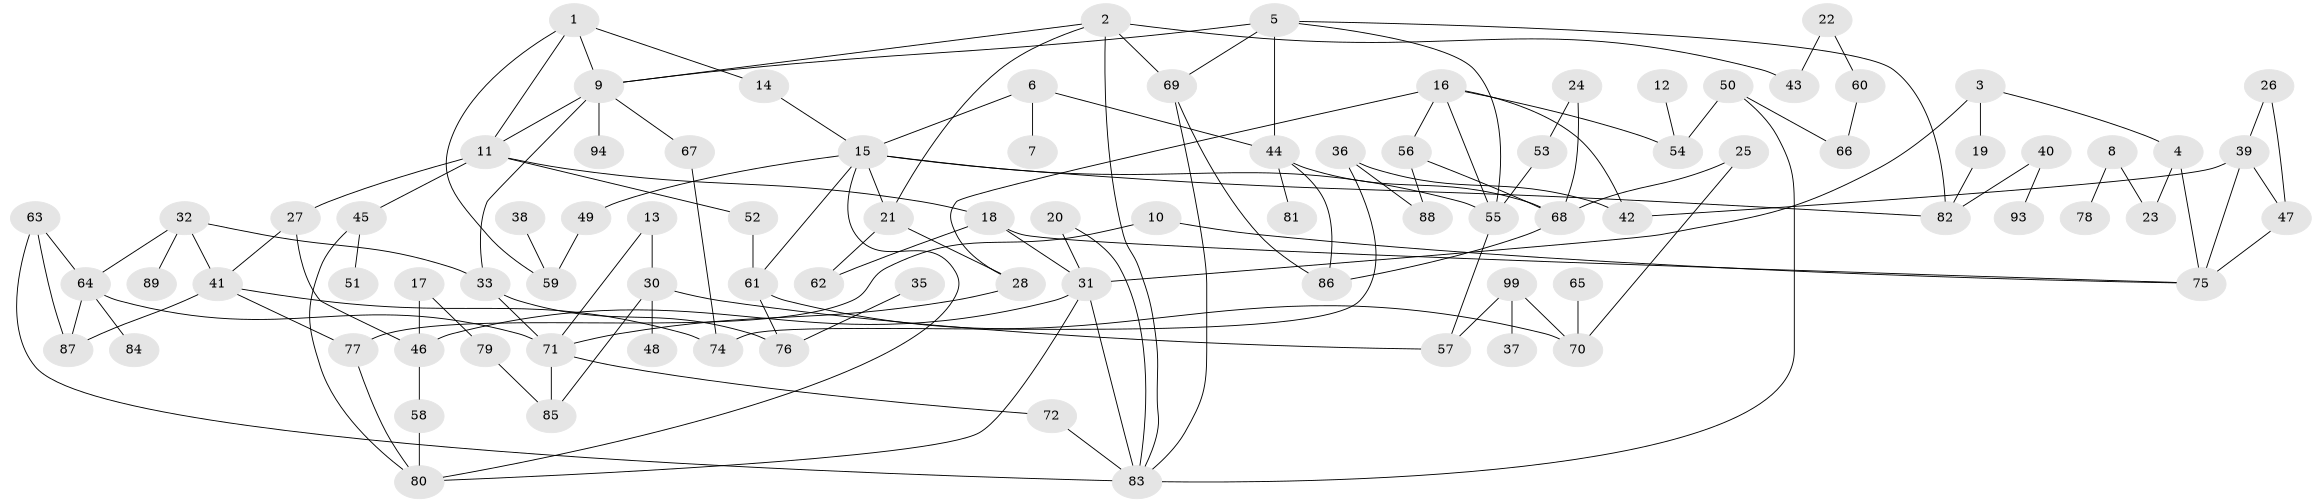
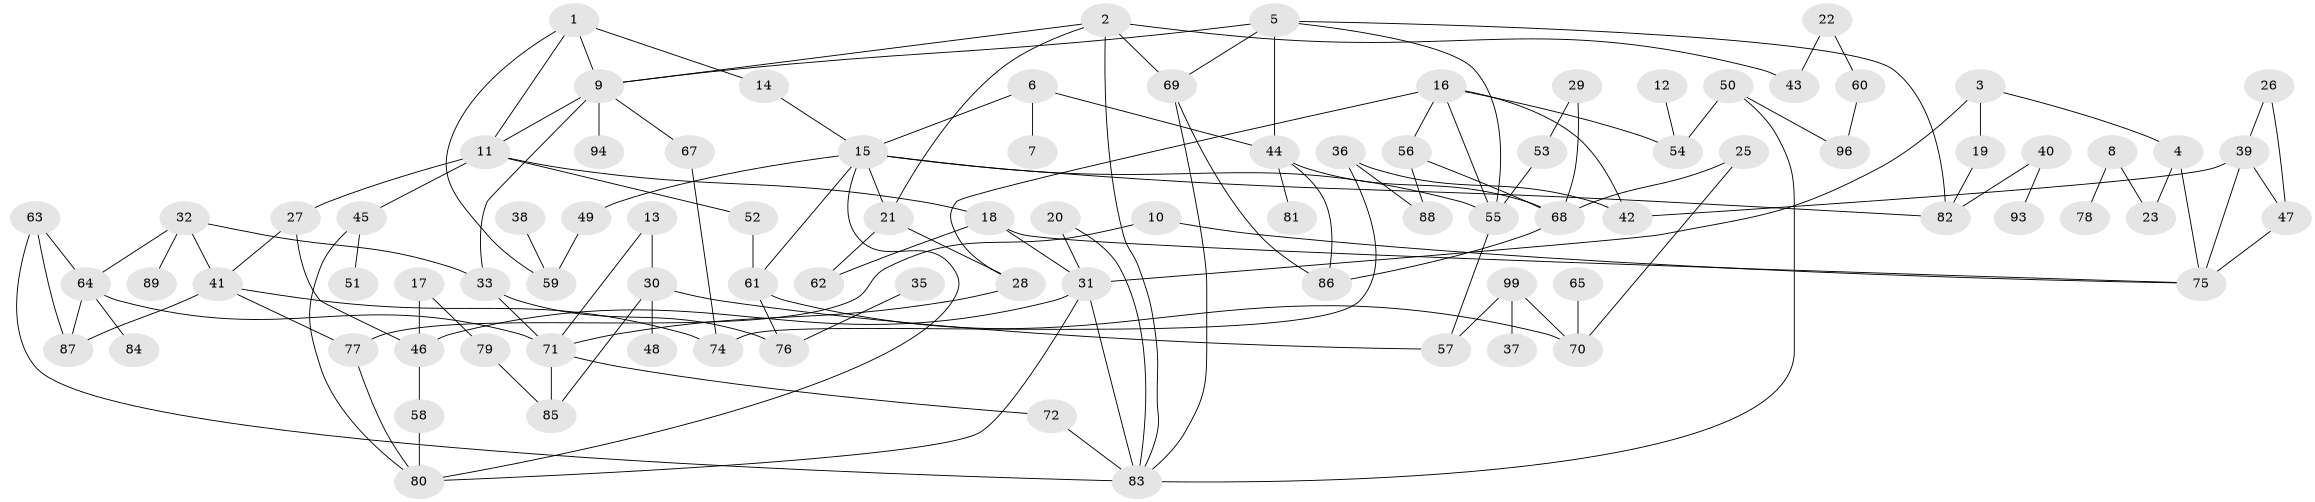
node "24": label "24" -> "29"
node "66": label "66" -> "96"
